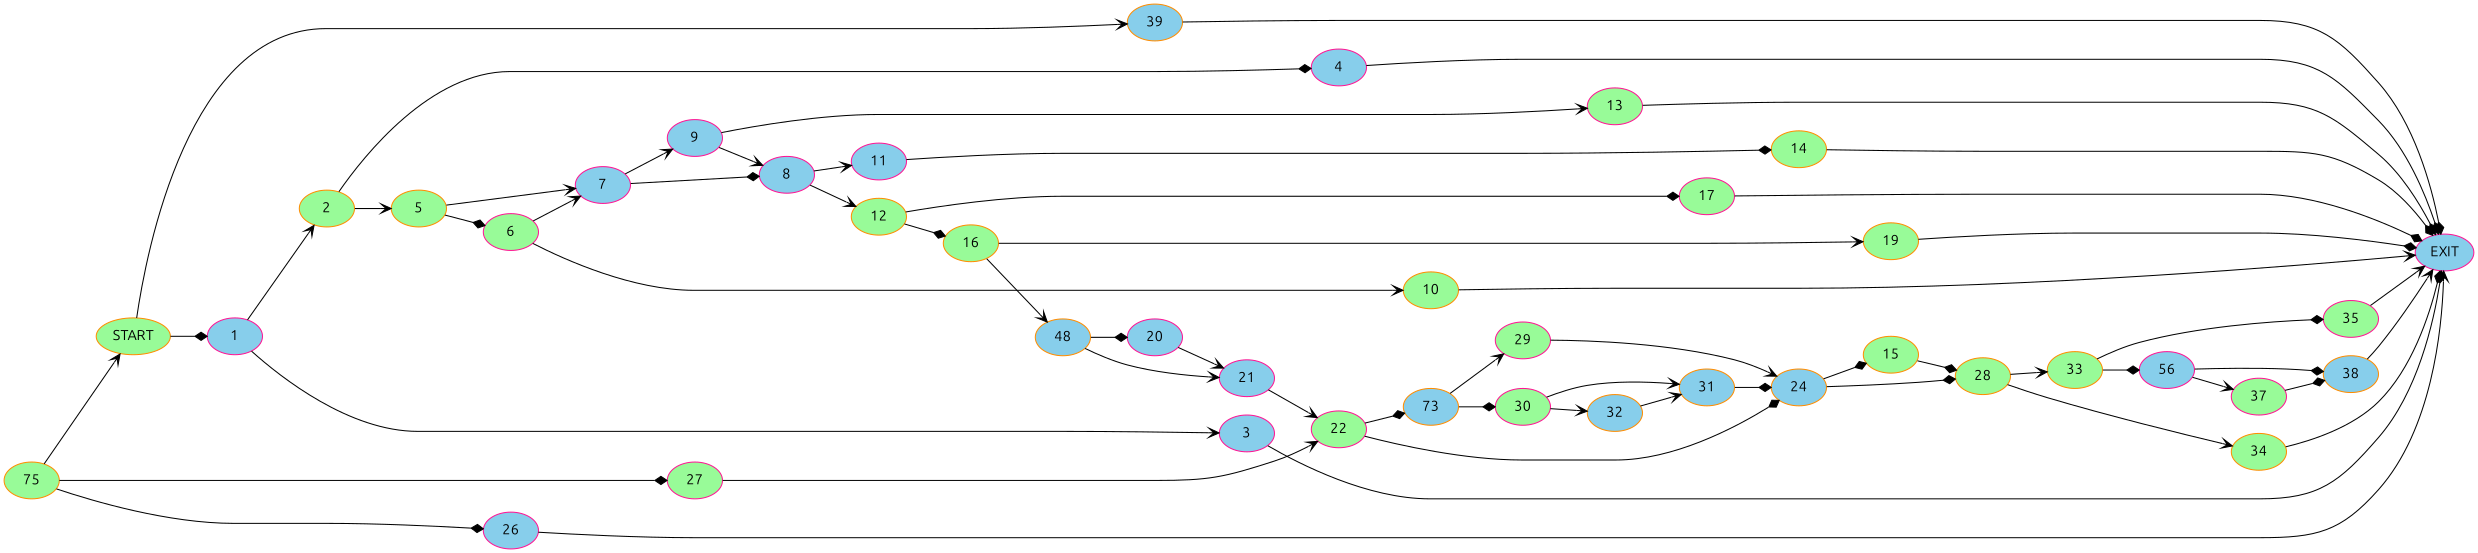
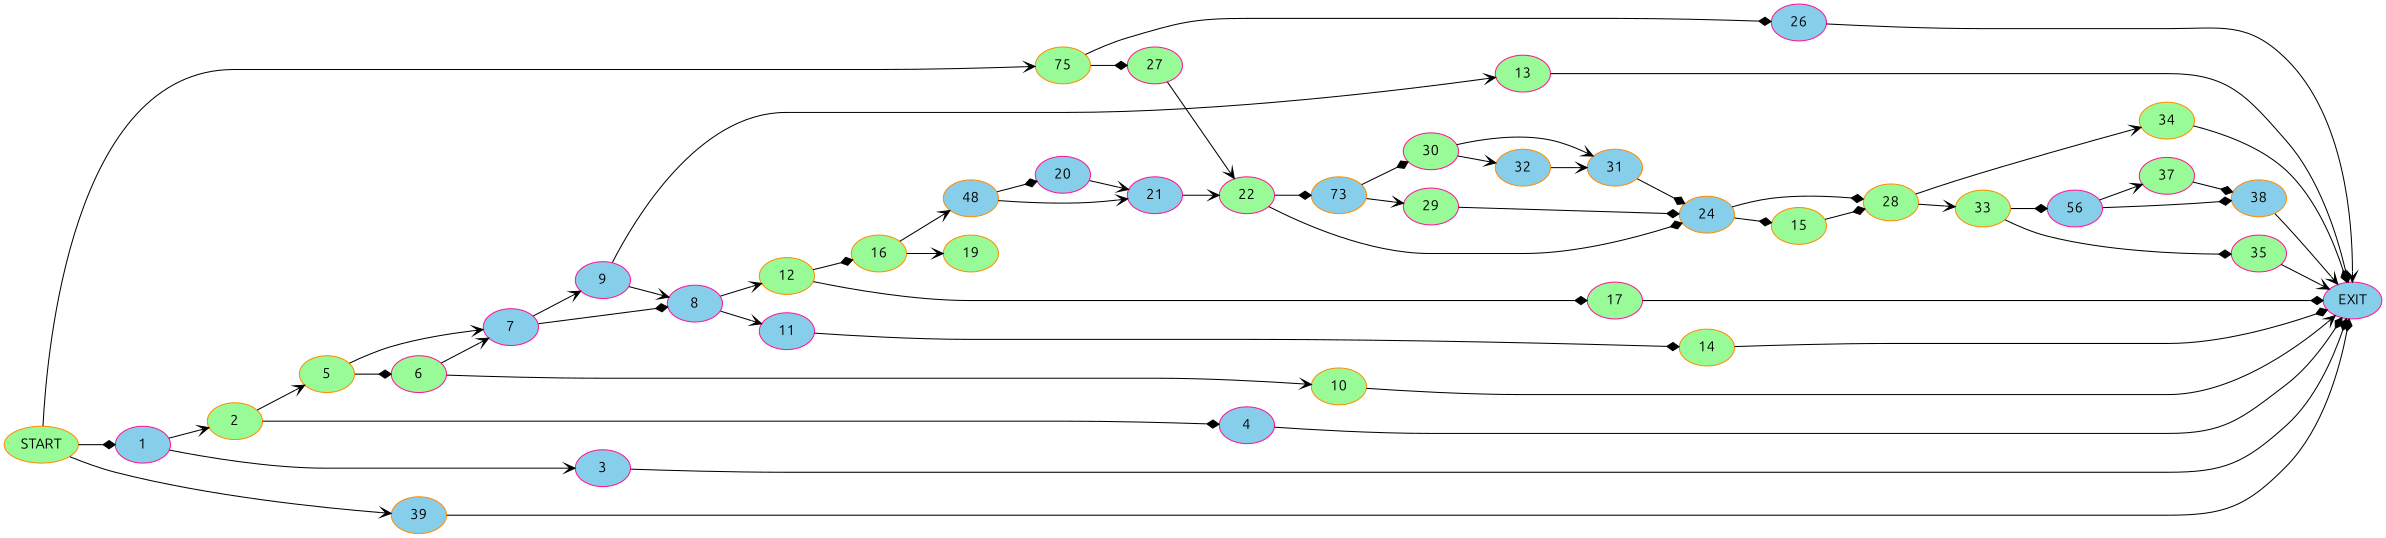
edge "19" -> "EXIT": removed
edge "29" -> "24": arrowhead vee -> diamond
edge "75" -> "START": reversed
